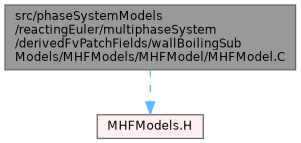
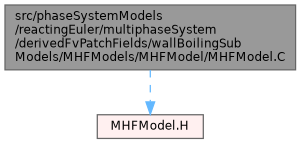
node "MHFModels.H": label "MHFModels.H" -> "MHFModel.H"
